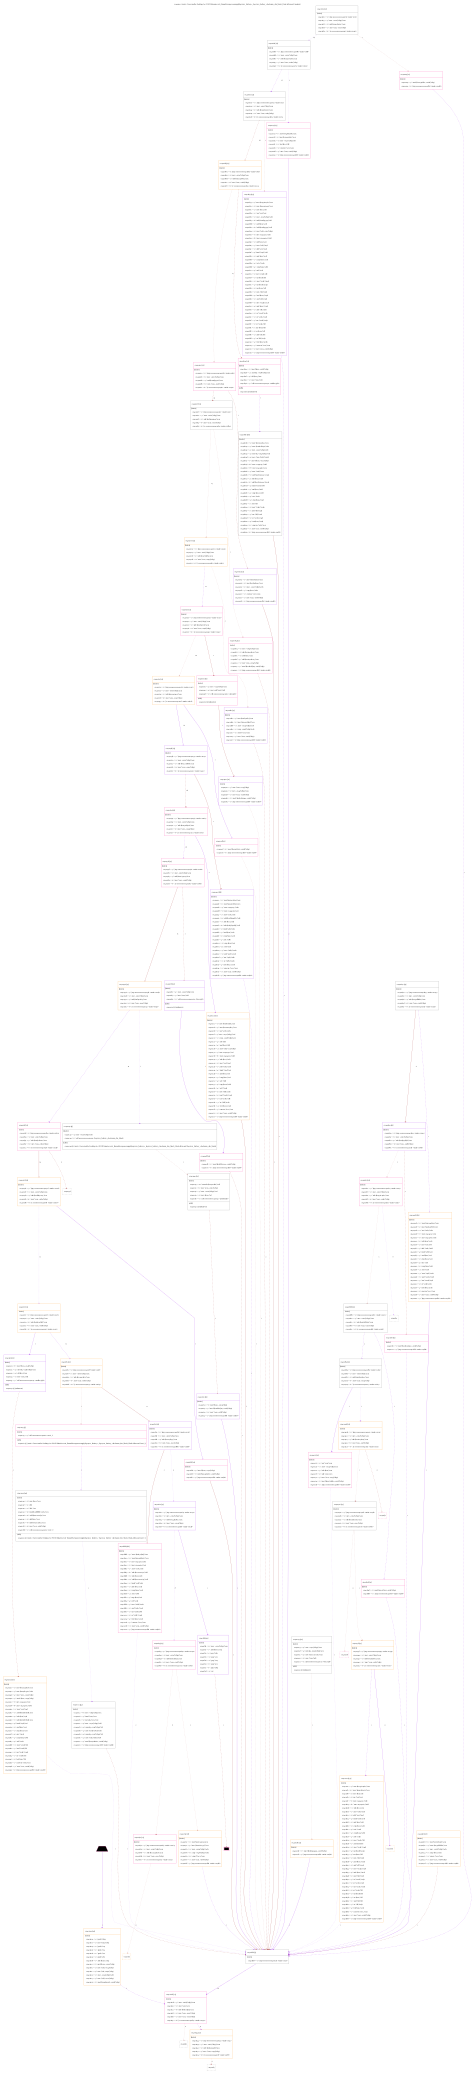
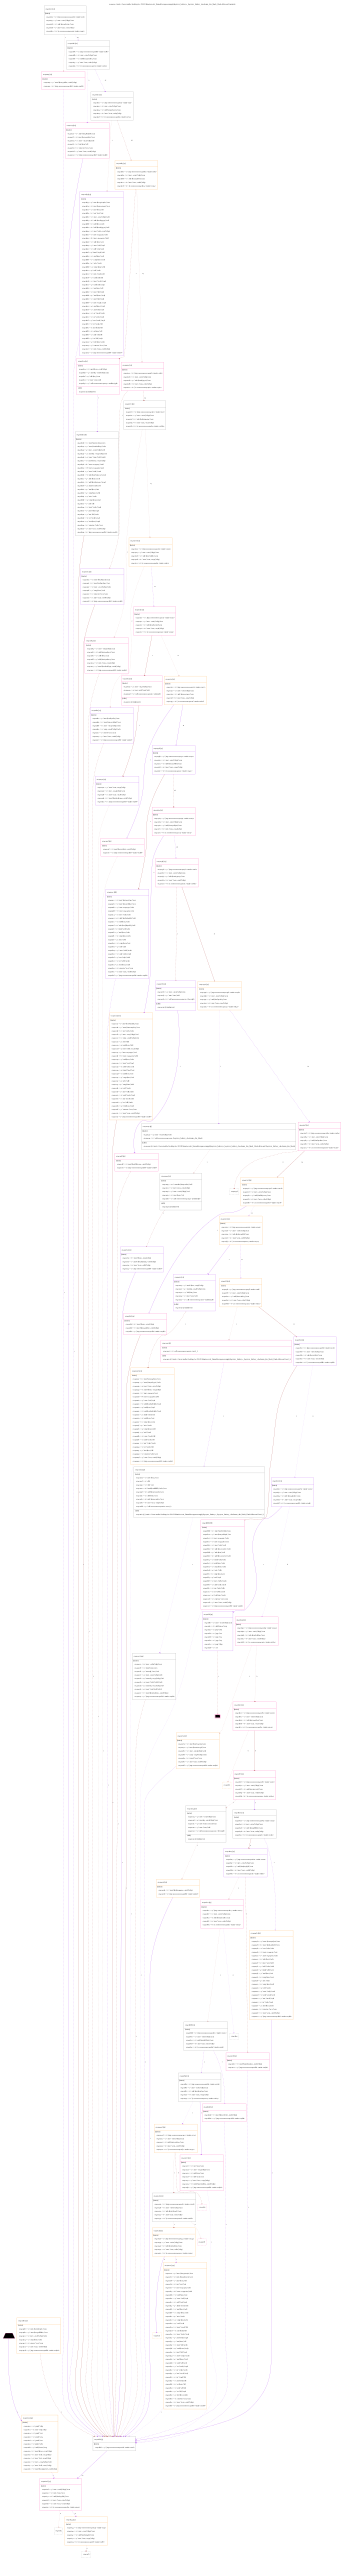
node "0x401877 [25]": added
